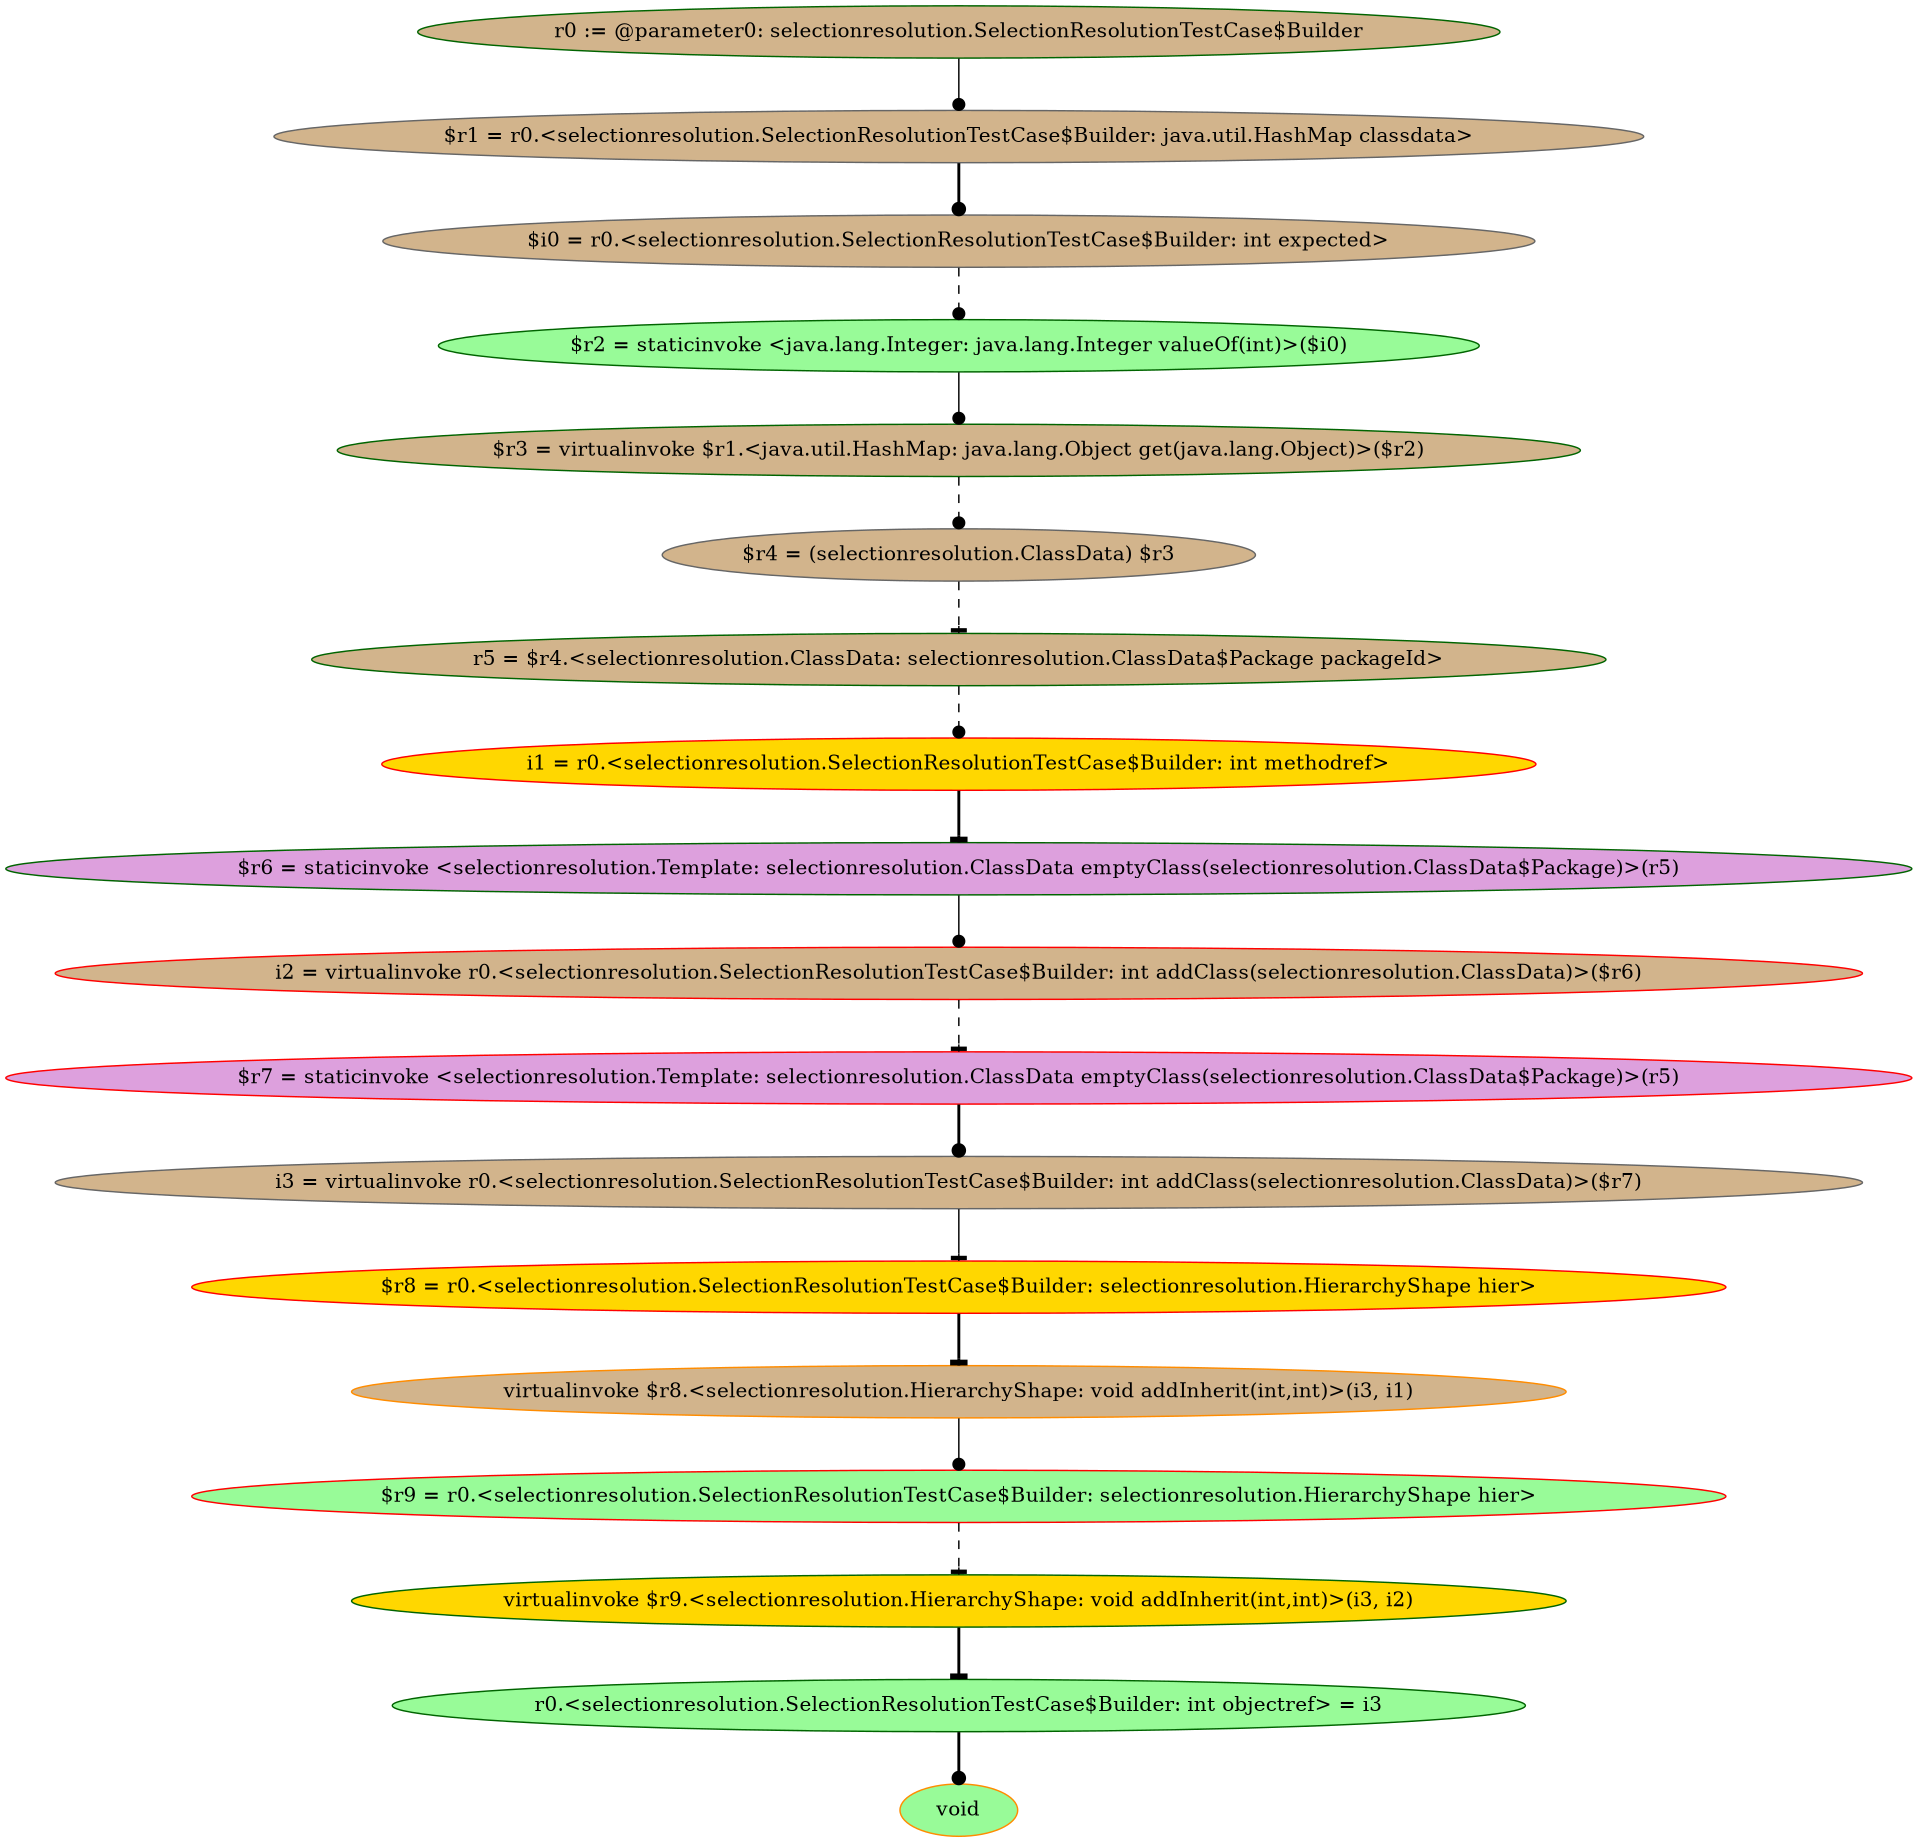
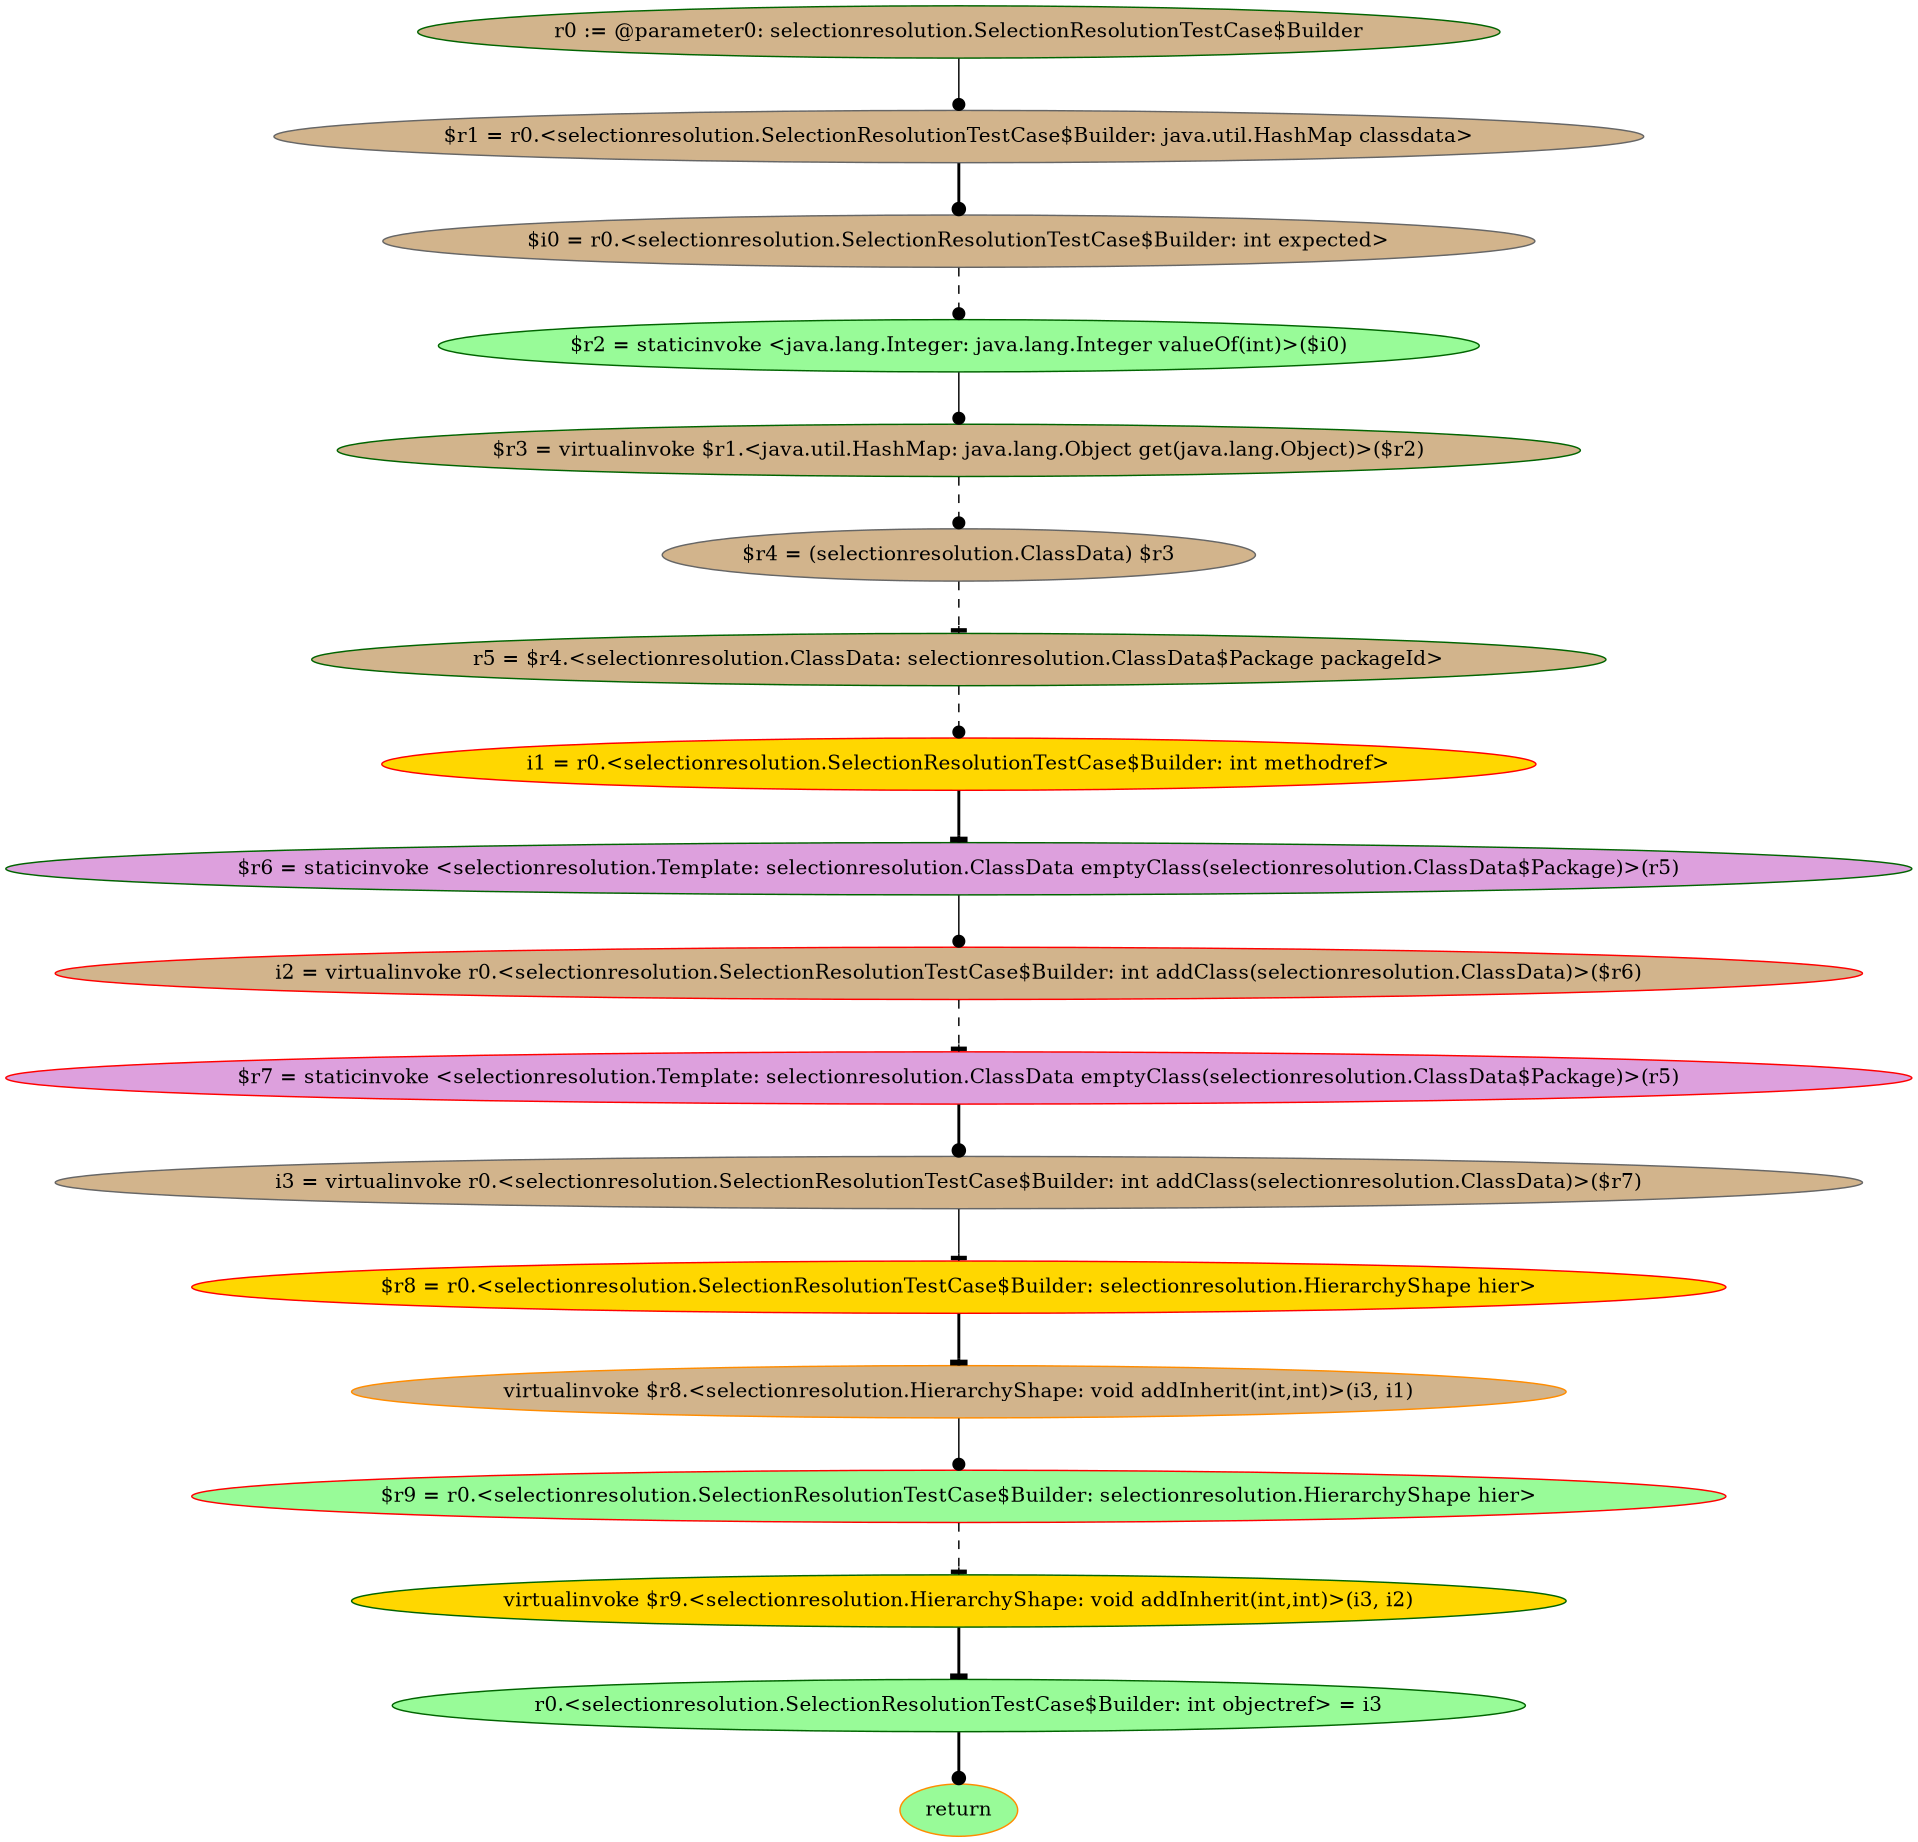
node "void": label "void" -> "return"
